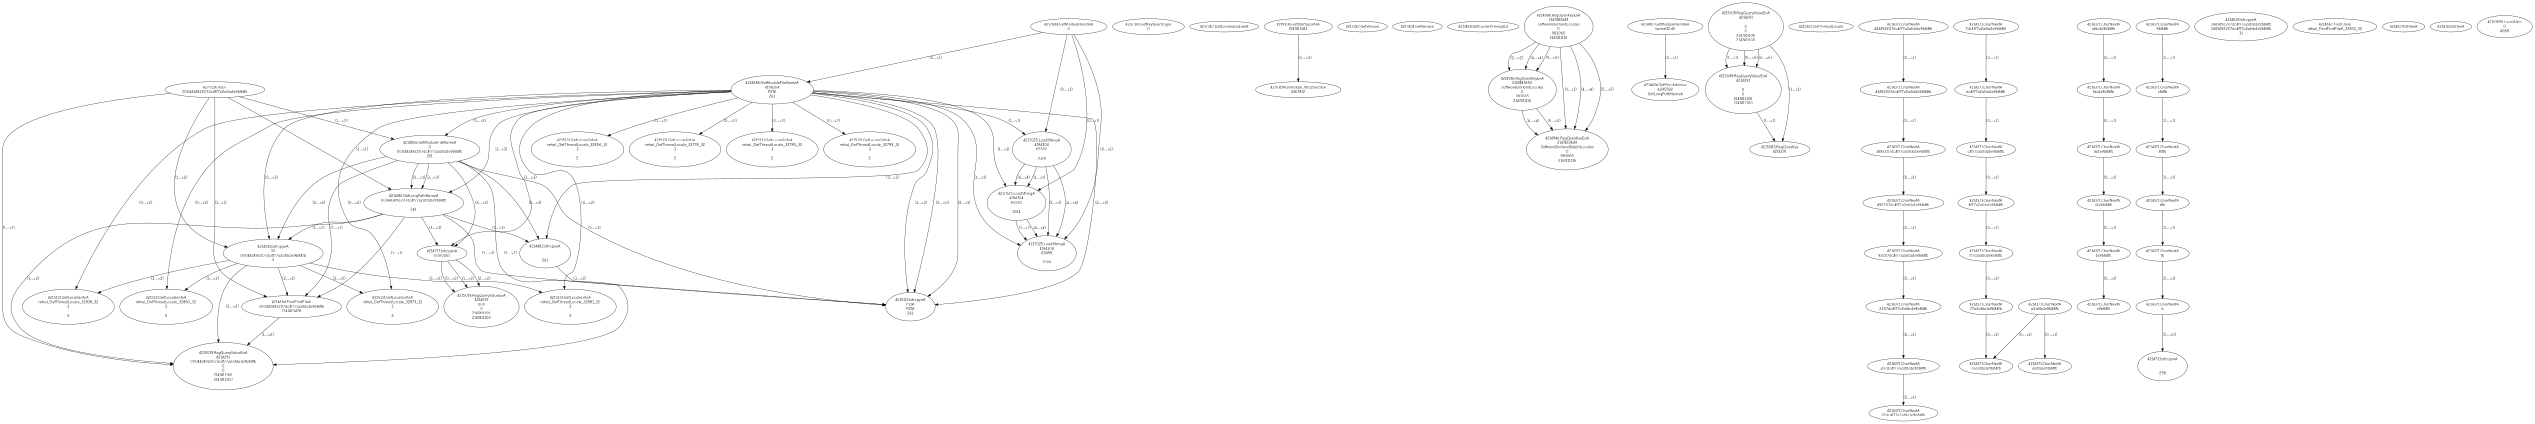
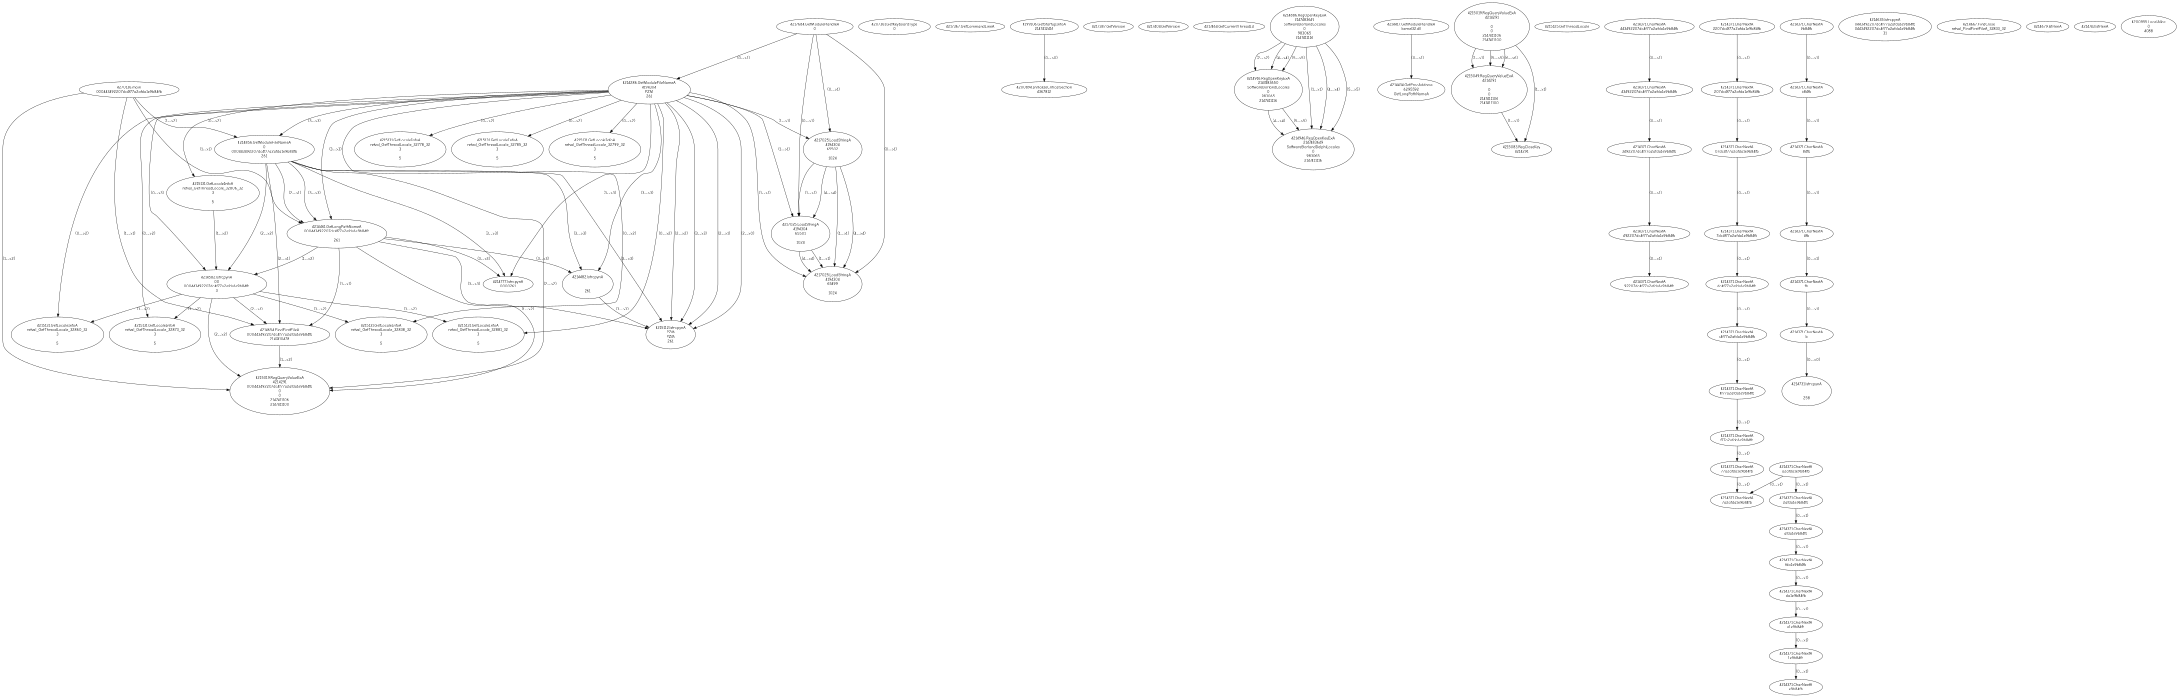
edge "4270136.main 000443492207dc4f77a2afda1e9b84fb" -> "4214582.lstrcpynA 00 000443492207dc4f77a2afda1e9b84fb 3": now "4215131.GetLocaleInfoA retval_GetThreadLocale_32806_32 3 5" -> "4214582.lstrcpynA 00 000443492207dc4f77a2afda1e9b84fb 3"
edge "4214371.CharNextA 07dc4f77a2afda1e9b84fb" -> "4214371.CharNextA 7dc4f77a2afda1e9b84fb": added, label "(0-->1)"
edge "4214371.CharNextA 92207dc4f77a2afda1e9b84fb" -> "4214371.CharNextA 2207dc4f77a2afda1e9b84fb": removed, label "(0-->1)"
node "4215019.RegQueryValueExA 4214291 000 0 2147411106 2147411100": removed
edge "4214371.CharNextA 2afda1e9b84fb" -> "4214371.CharNextA afda1e9b84fb": added, label "(0-->1)"
